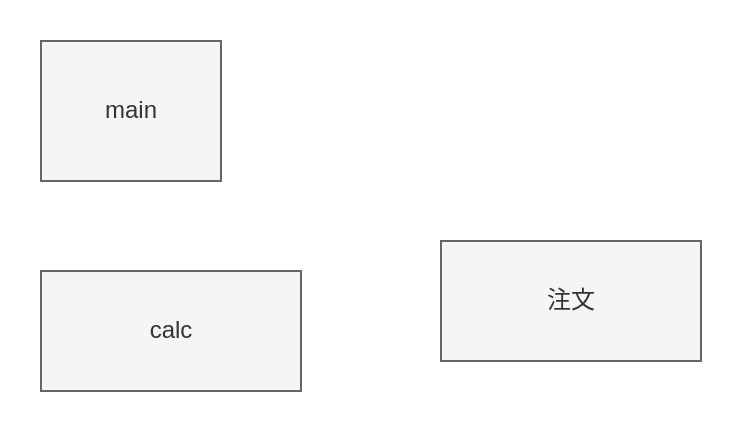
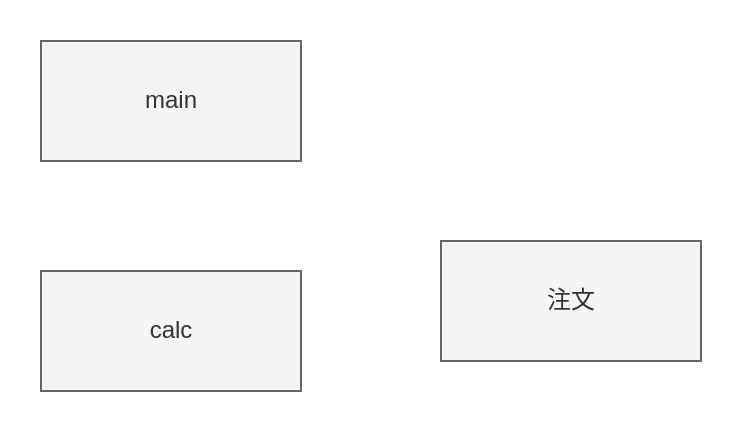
node "main": size 180x140 -> 260x120
